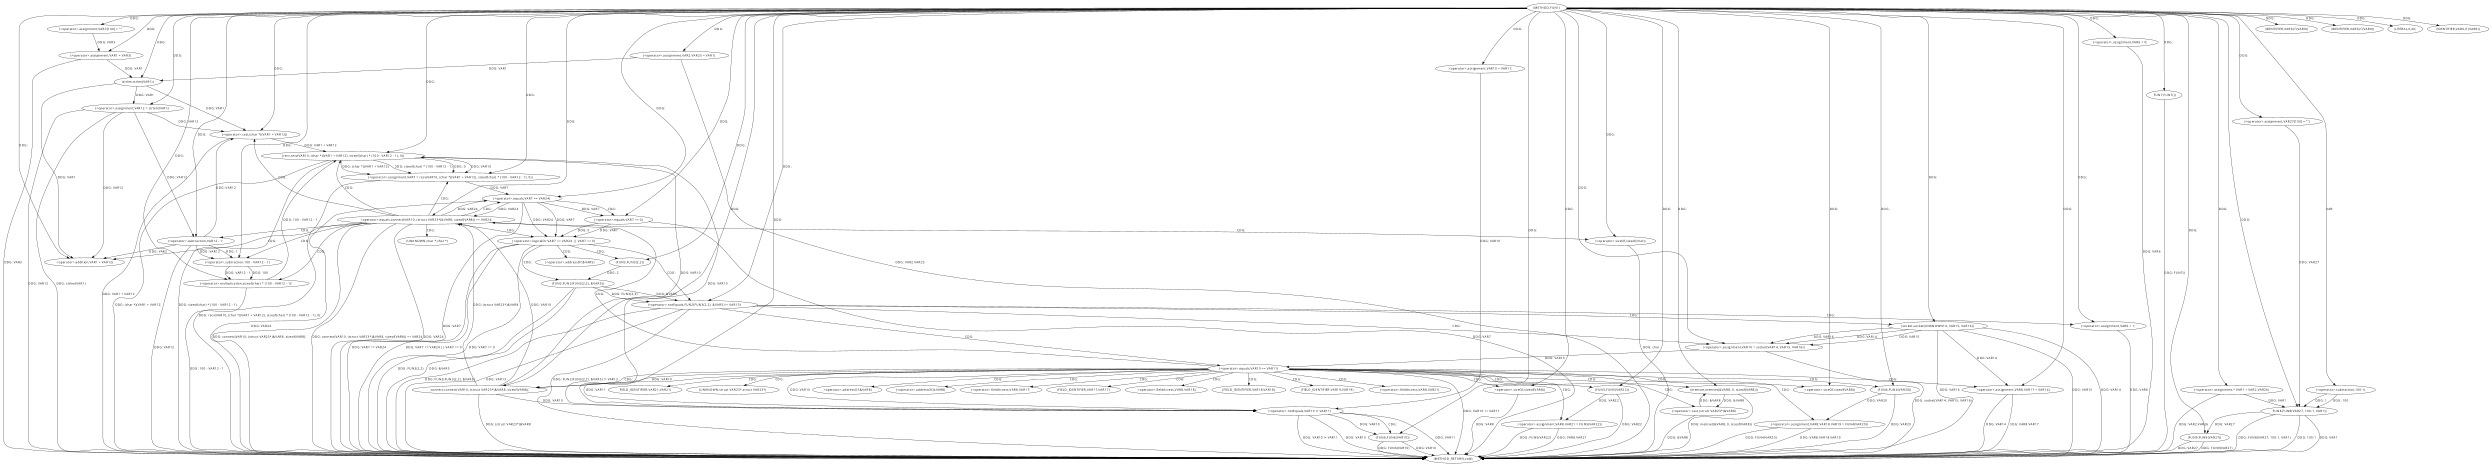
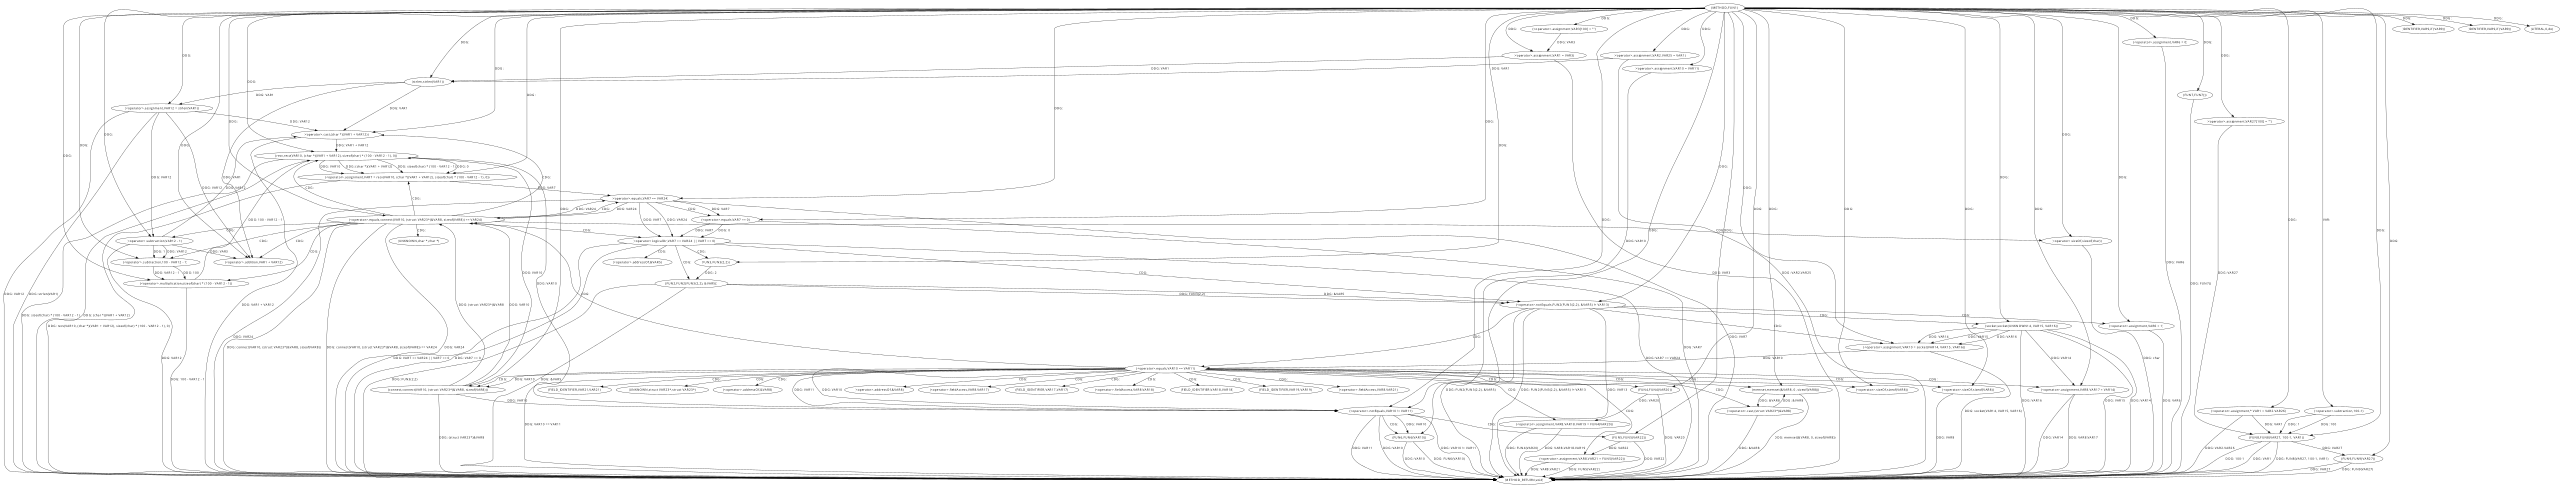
node "(IDENTIFIER,VAR6,if (VAR6))": removed
edge "(<operator>.equals,VAR10 == VAR11)" -> "(FUN5,FUN5(VAR22))": now "(<operator>.notEquals,VAR10 != VAR11)" -> "(FUN5,FUN5(VAR22))"
